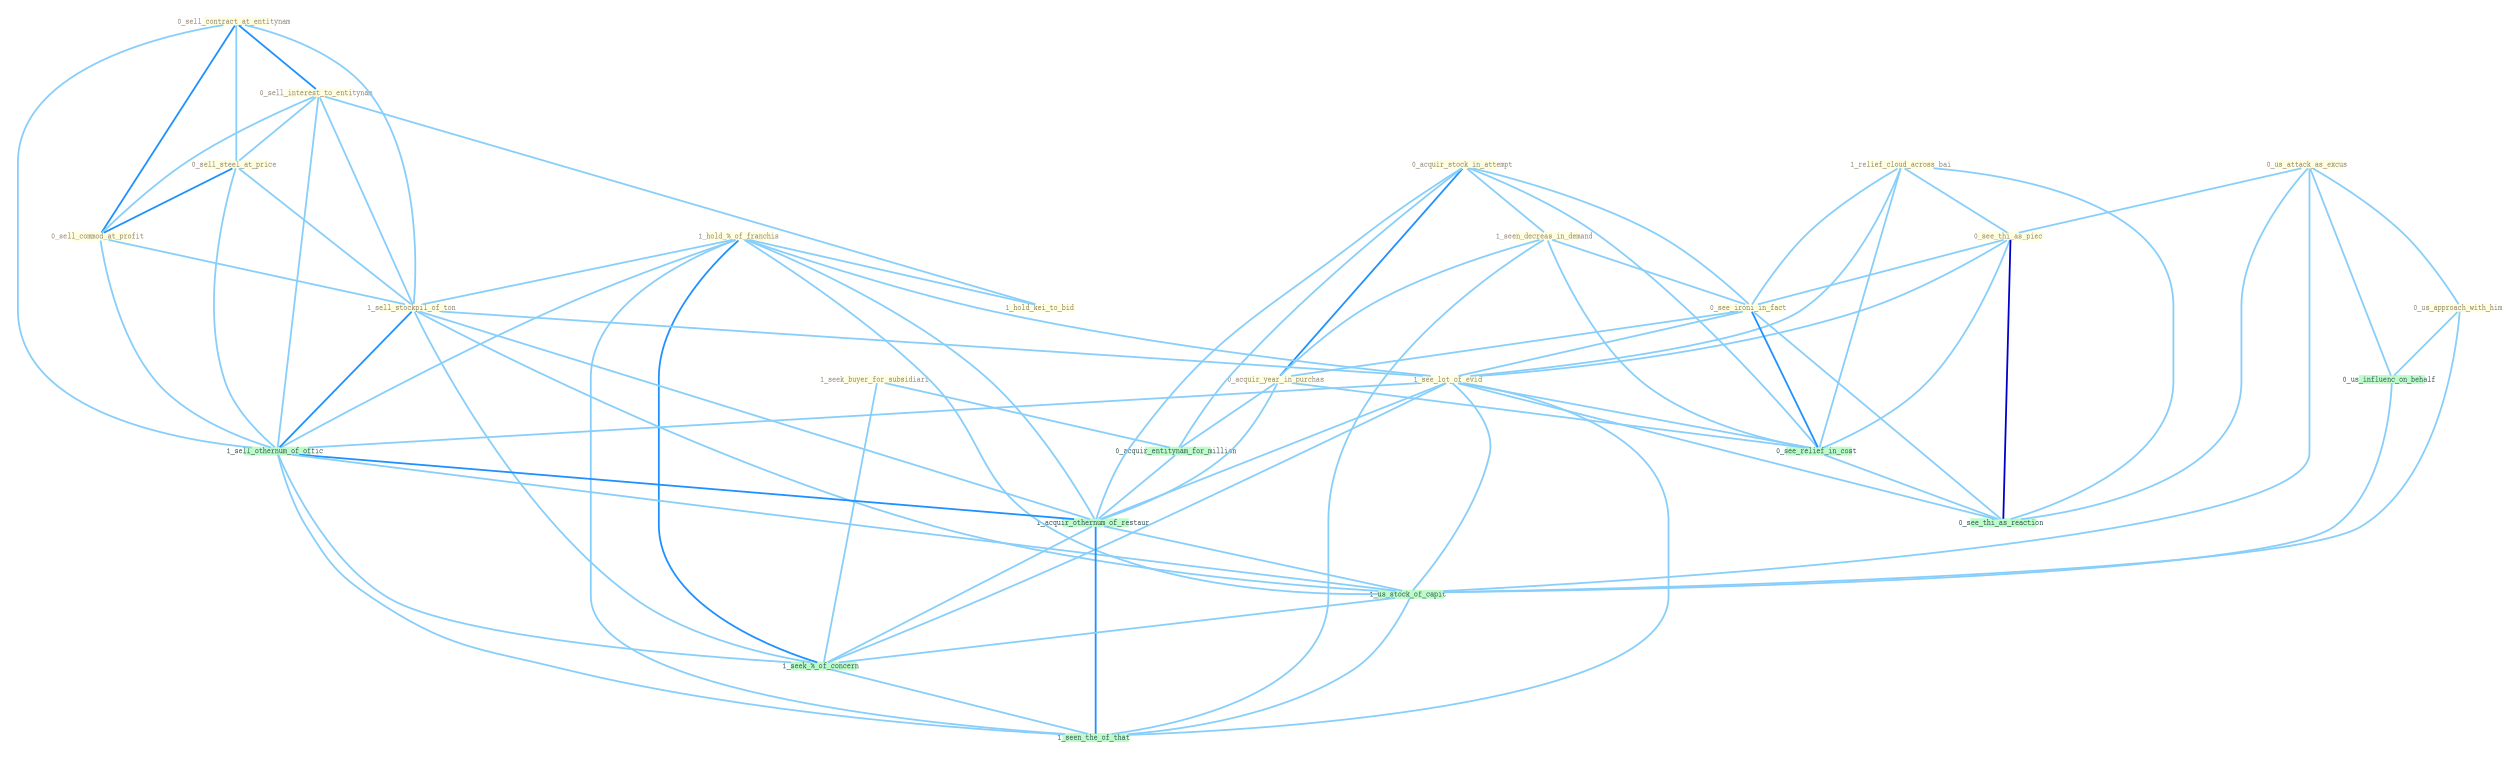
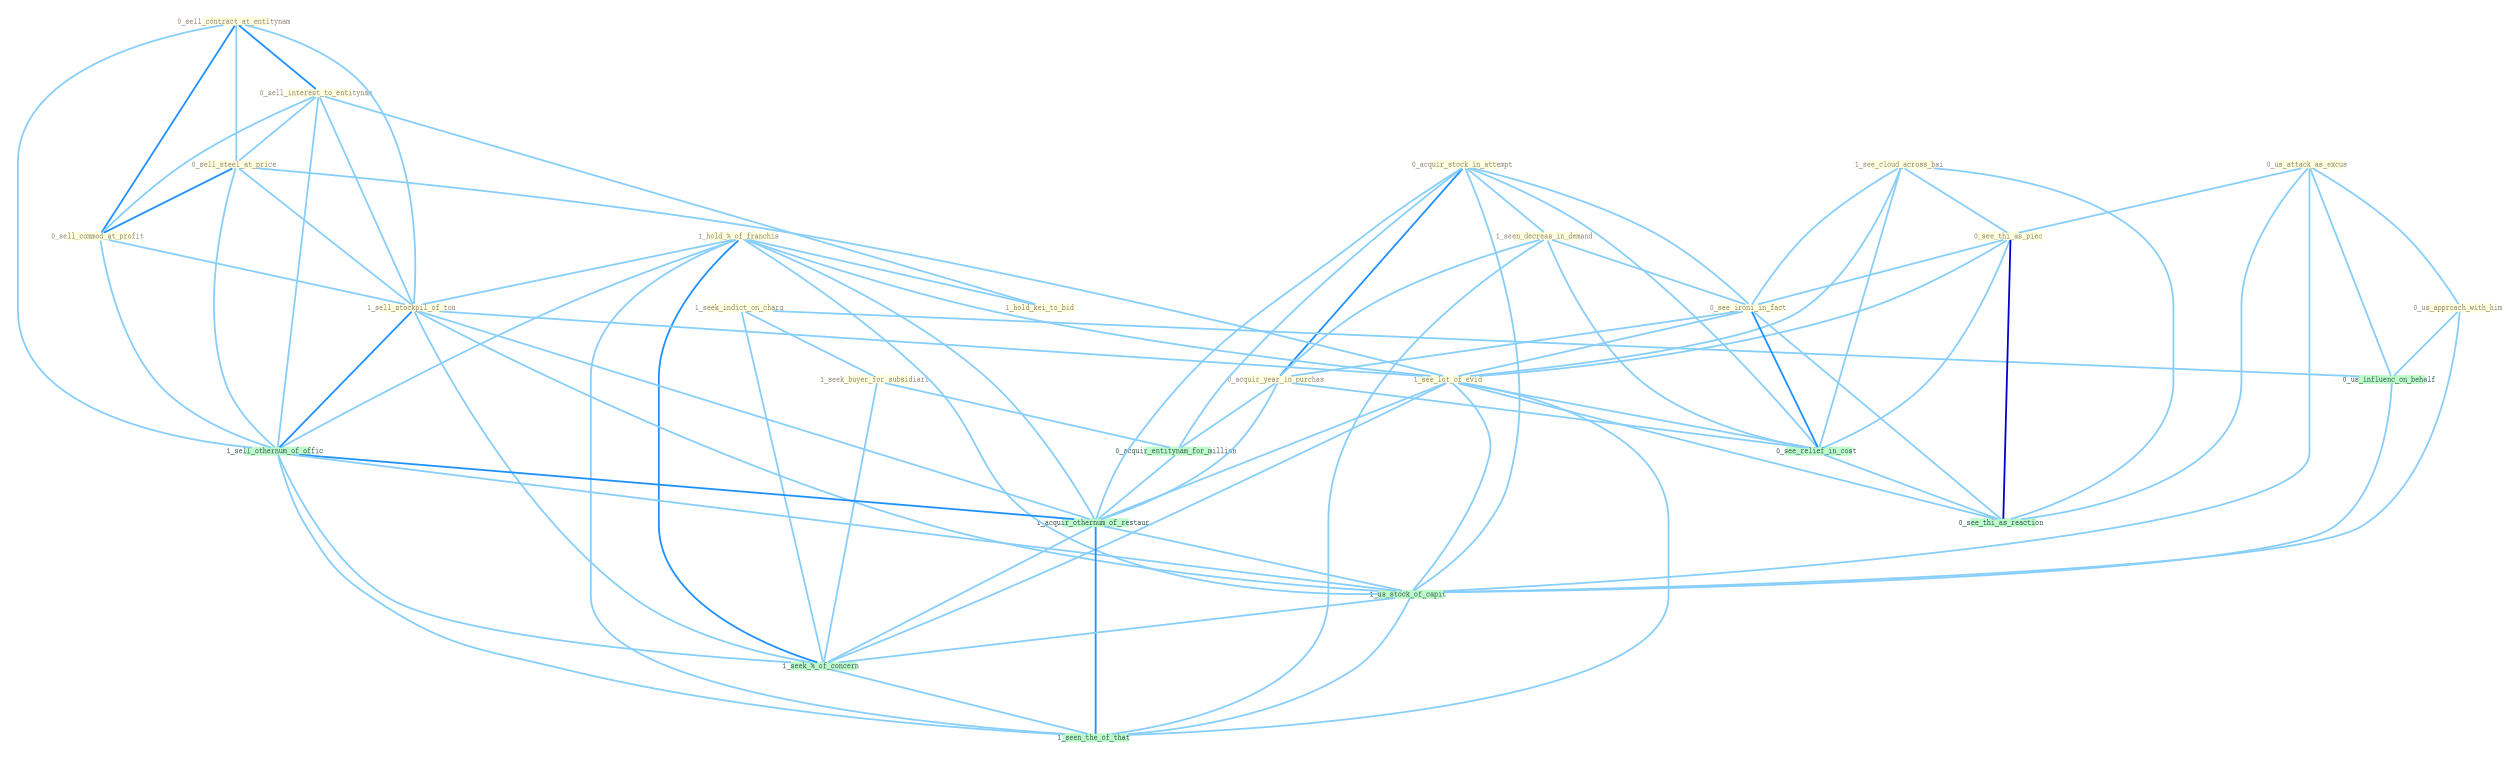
node "1_relief_cloud_across_bai": label "1_relief_cloud_across_bai" -> "1_see_cloud_across_bai"
node "1_seek_indict_on_charg": added
edge "1_see_lot_of_evid" -- "1_sell_othernum_of_offic": now "1_see_lot_of_evid" -- "0_sell_steel_at_price"
edge "0_acquir_stock_in_attempt" -- "1_us_stock_of_capit": added
